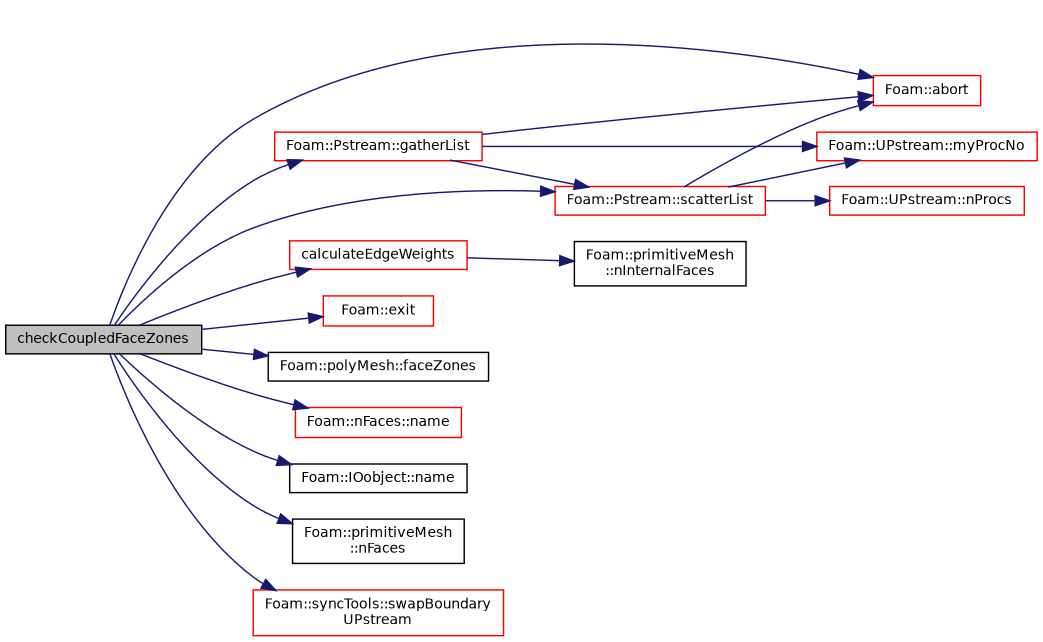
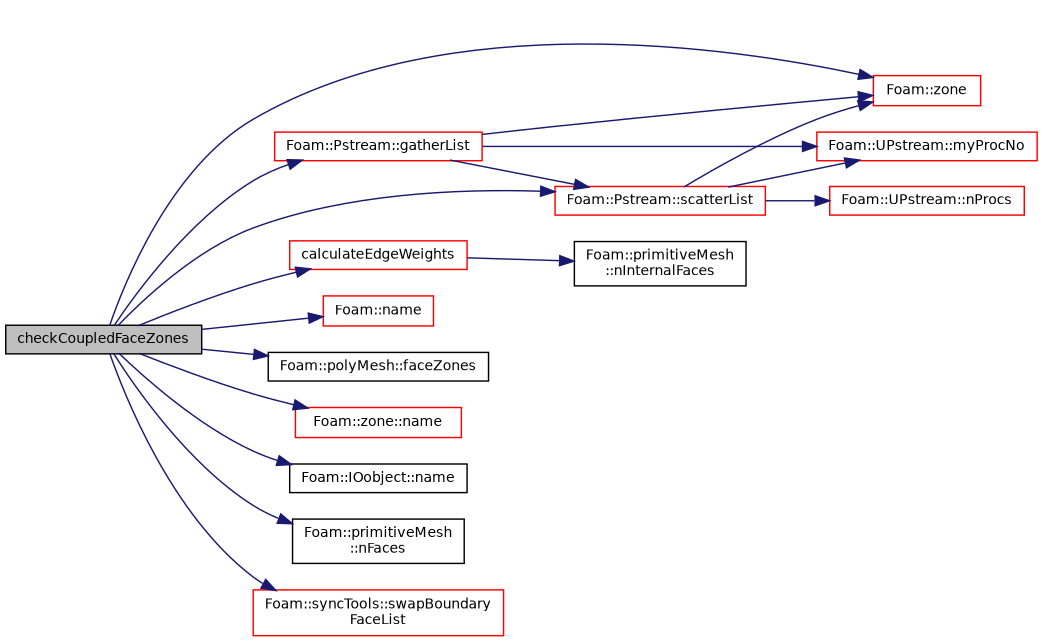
node "Foam::abort": label "Foam::abort" -> "Foam::zone"
node "Foam::exit": label "Foam::exit" -> "Foam::name"
node "Foam::nFaces::name": label "Foam::nFaces::name" -> "Foam::zone::name"
node "Foam::syncTools::swapBoundary UPstream": label "Foam::syncTools::swapBoundary UPstream" -> "Foam::syncTools::swapBoundary FaceList"
